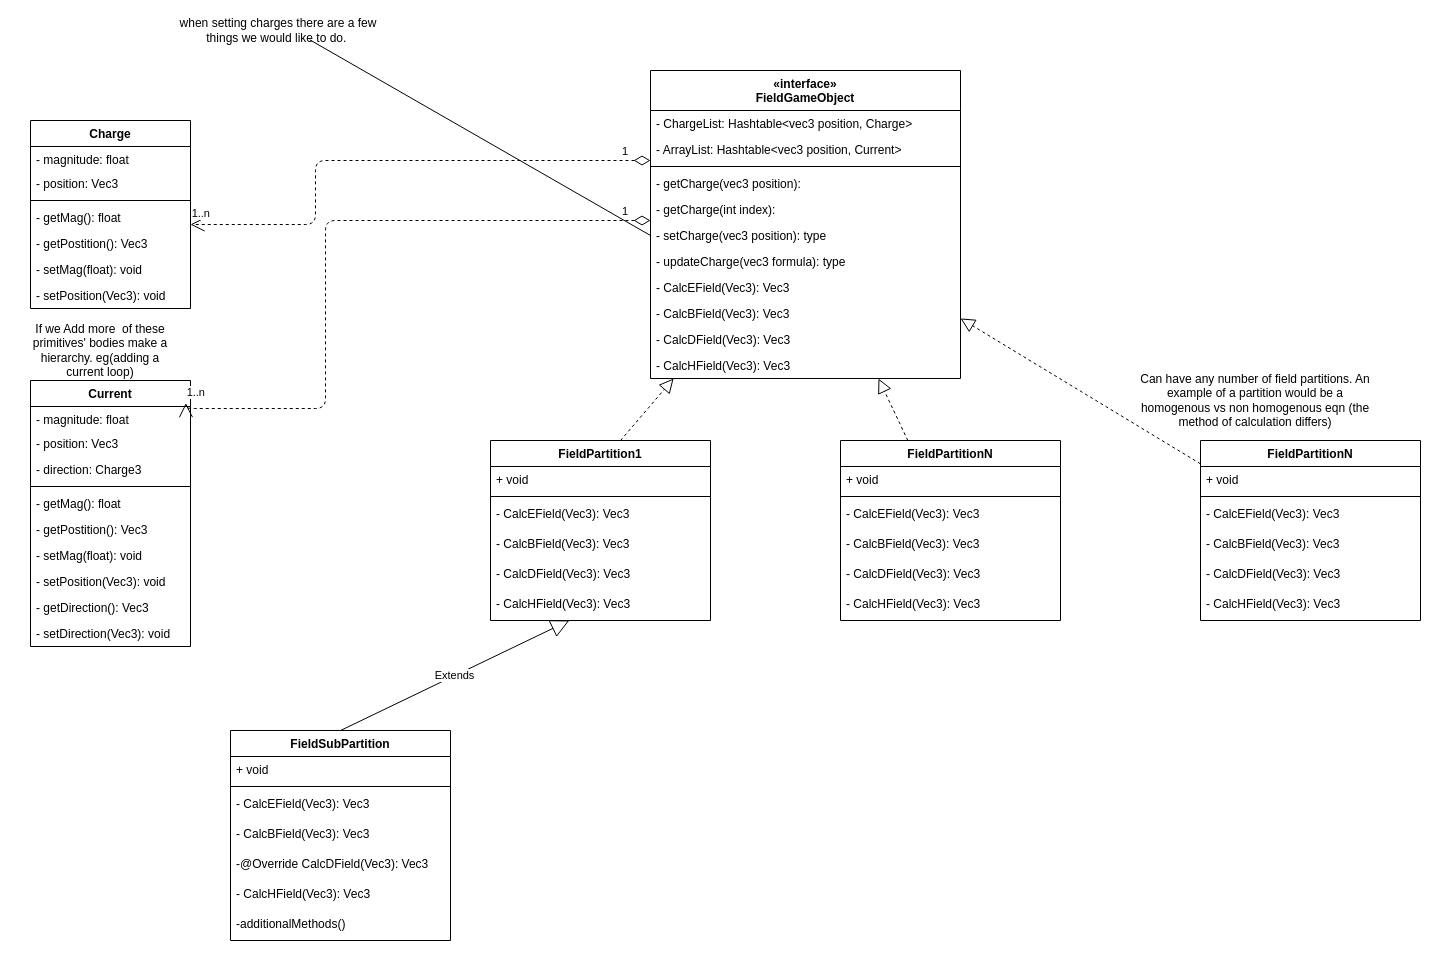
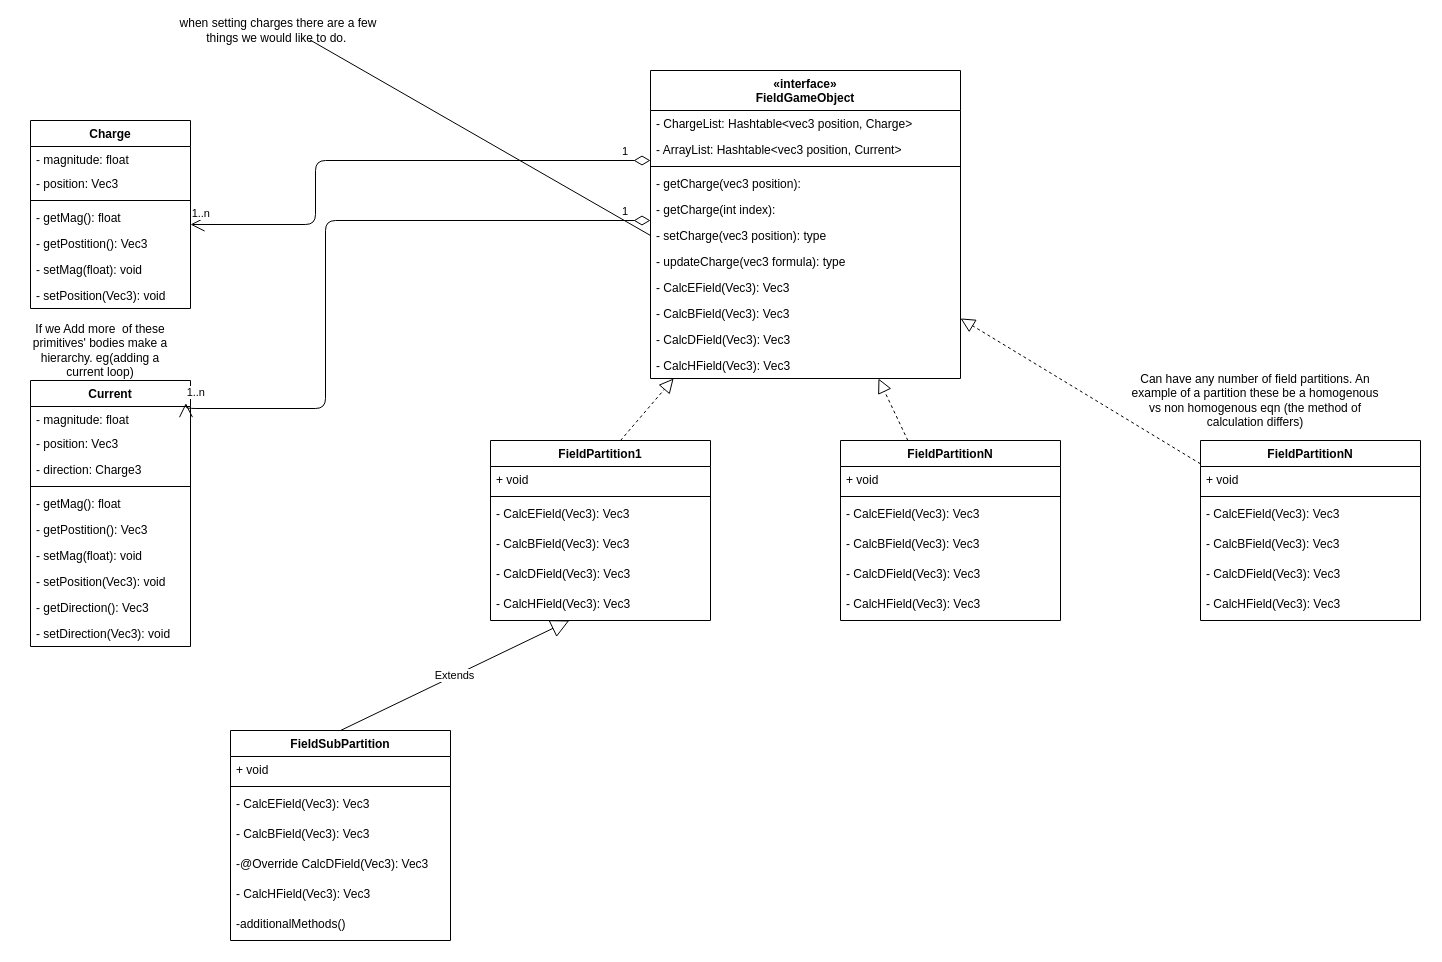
edge "Charge" -- "«interface» FieldGameObject": style dashed -> solid
edge "«interface» FieldGameObject" -- "Current": style dashed -> solid
node "Can have any number of field partitions. An example of a partition would be a homogenous vs non homogenous eqn (the method of calculation differs)": label "Can have any number of field partitions. An example of a partition would be a homogenous vs non homogenous eqn (the method of calculation differs)" -> "Can have any number of field partitions. An example of a partition these be a homogenous vs non homogenous eqn (the method of calculation differs)"
